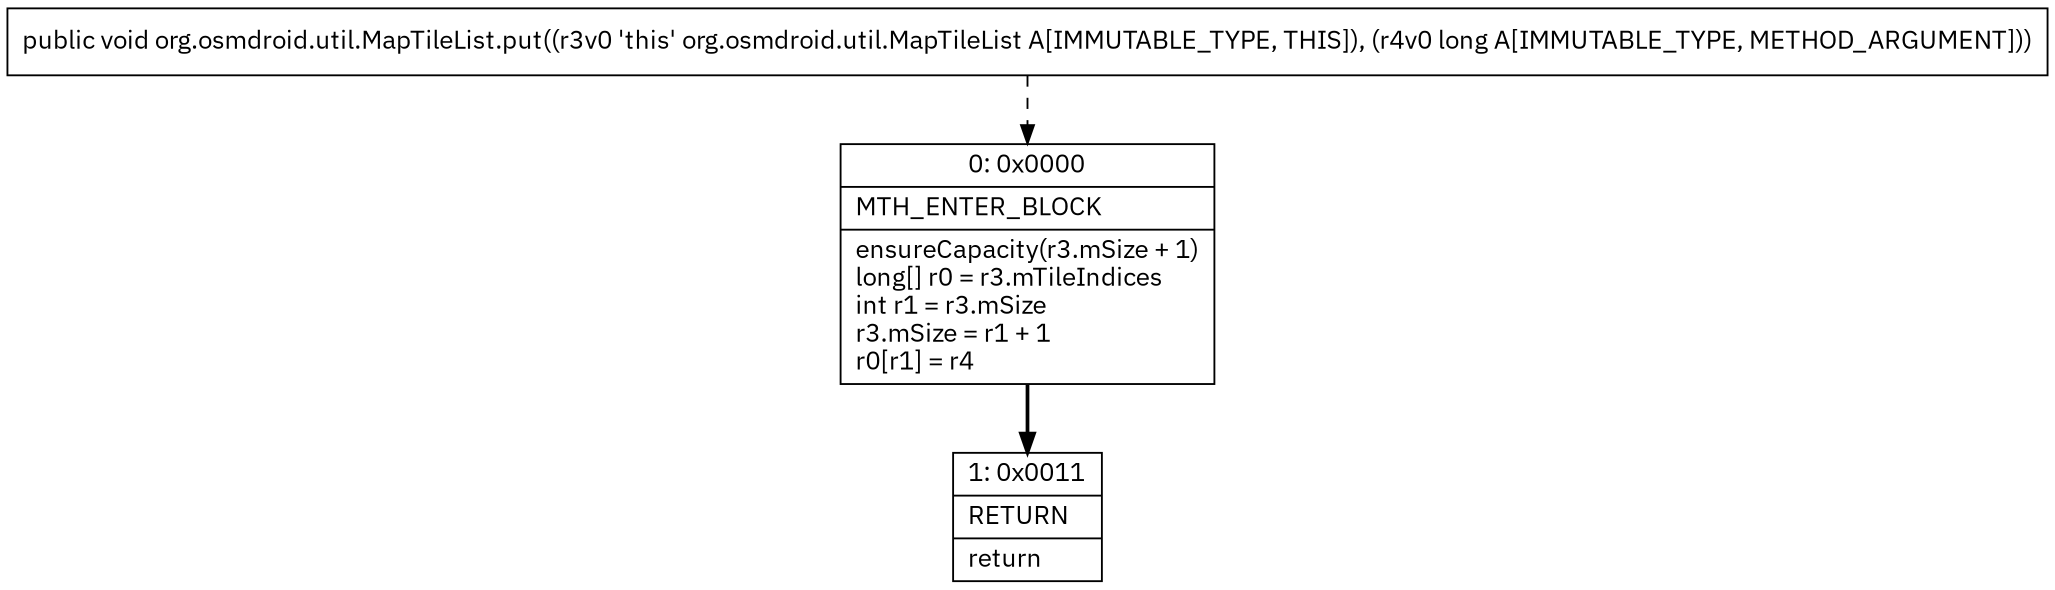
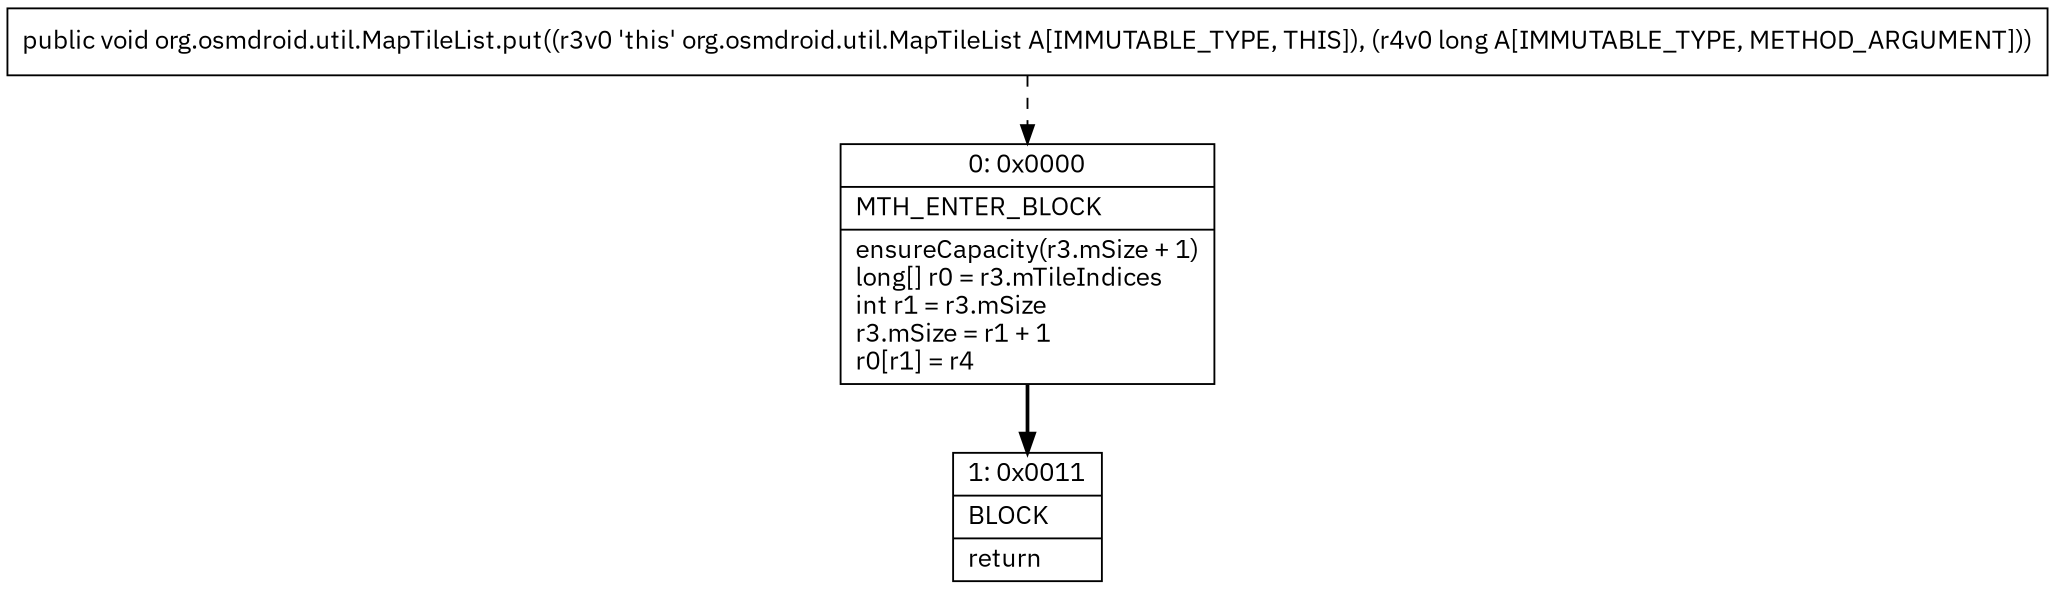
node "1: 0x0011": text "RETURN" -> "BLOCK"
